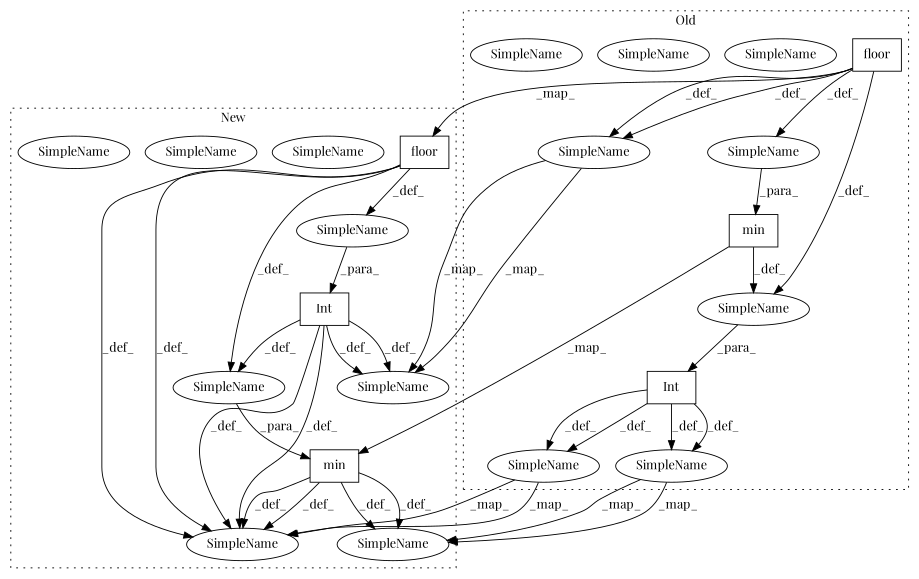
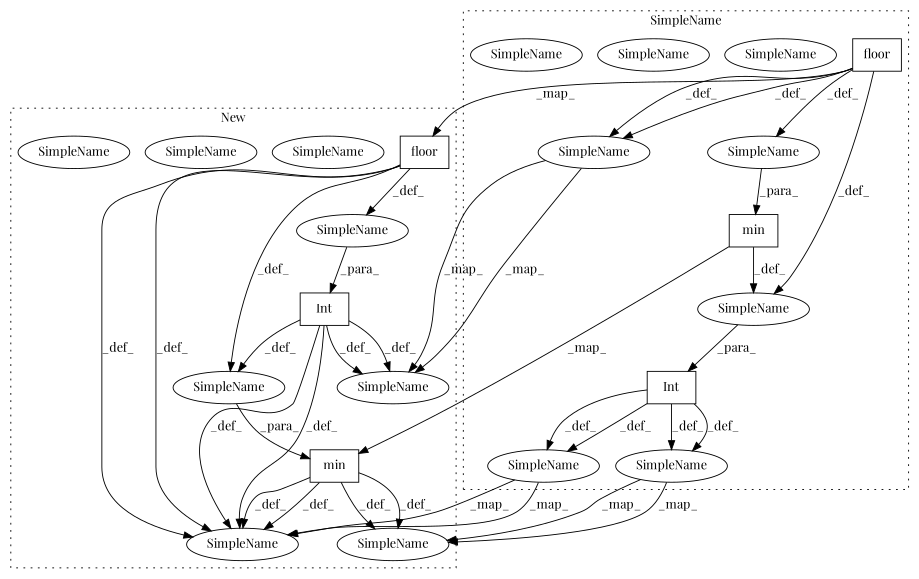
cluster "Old": label "Old" -> "SimpleName"
